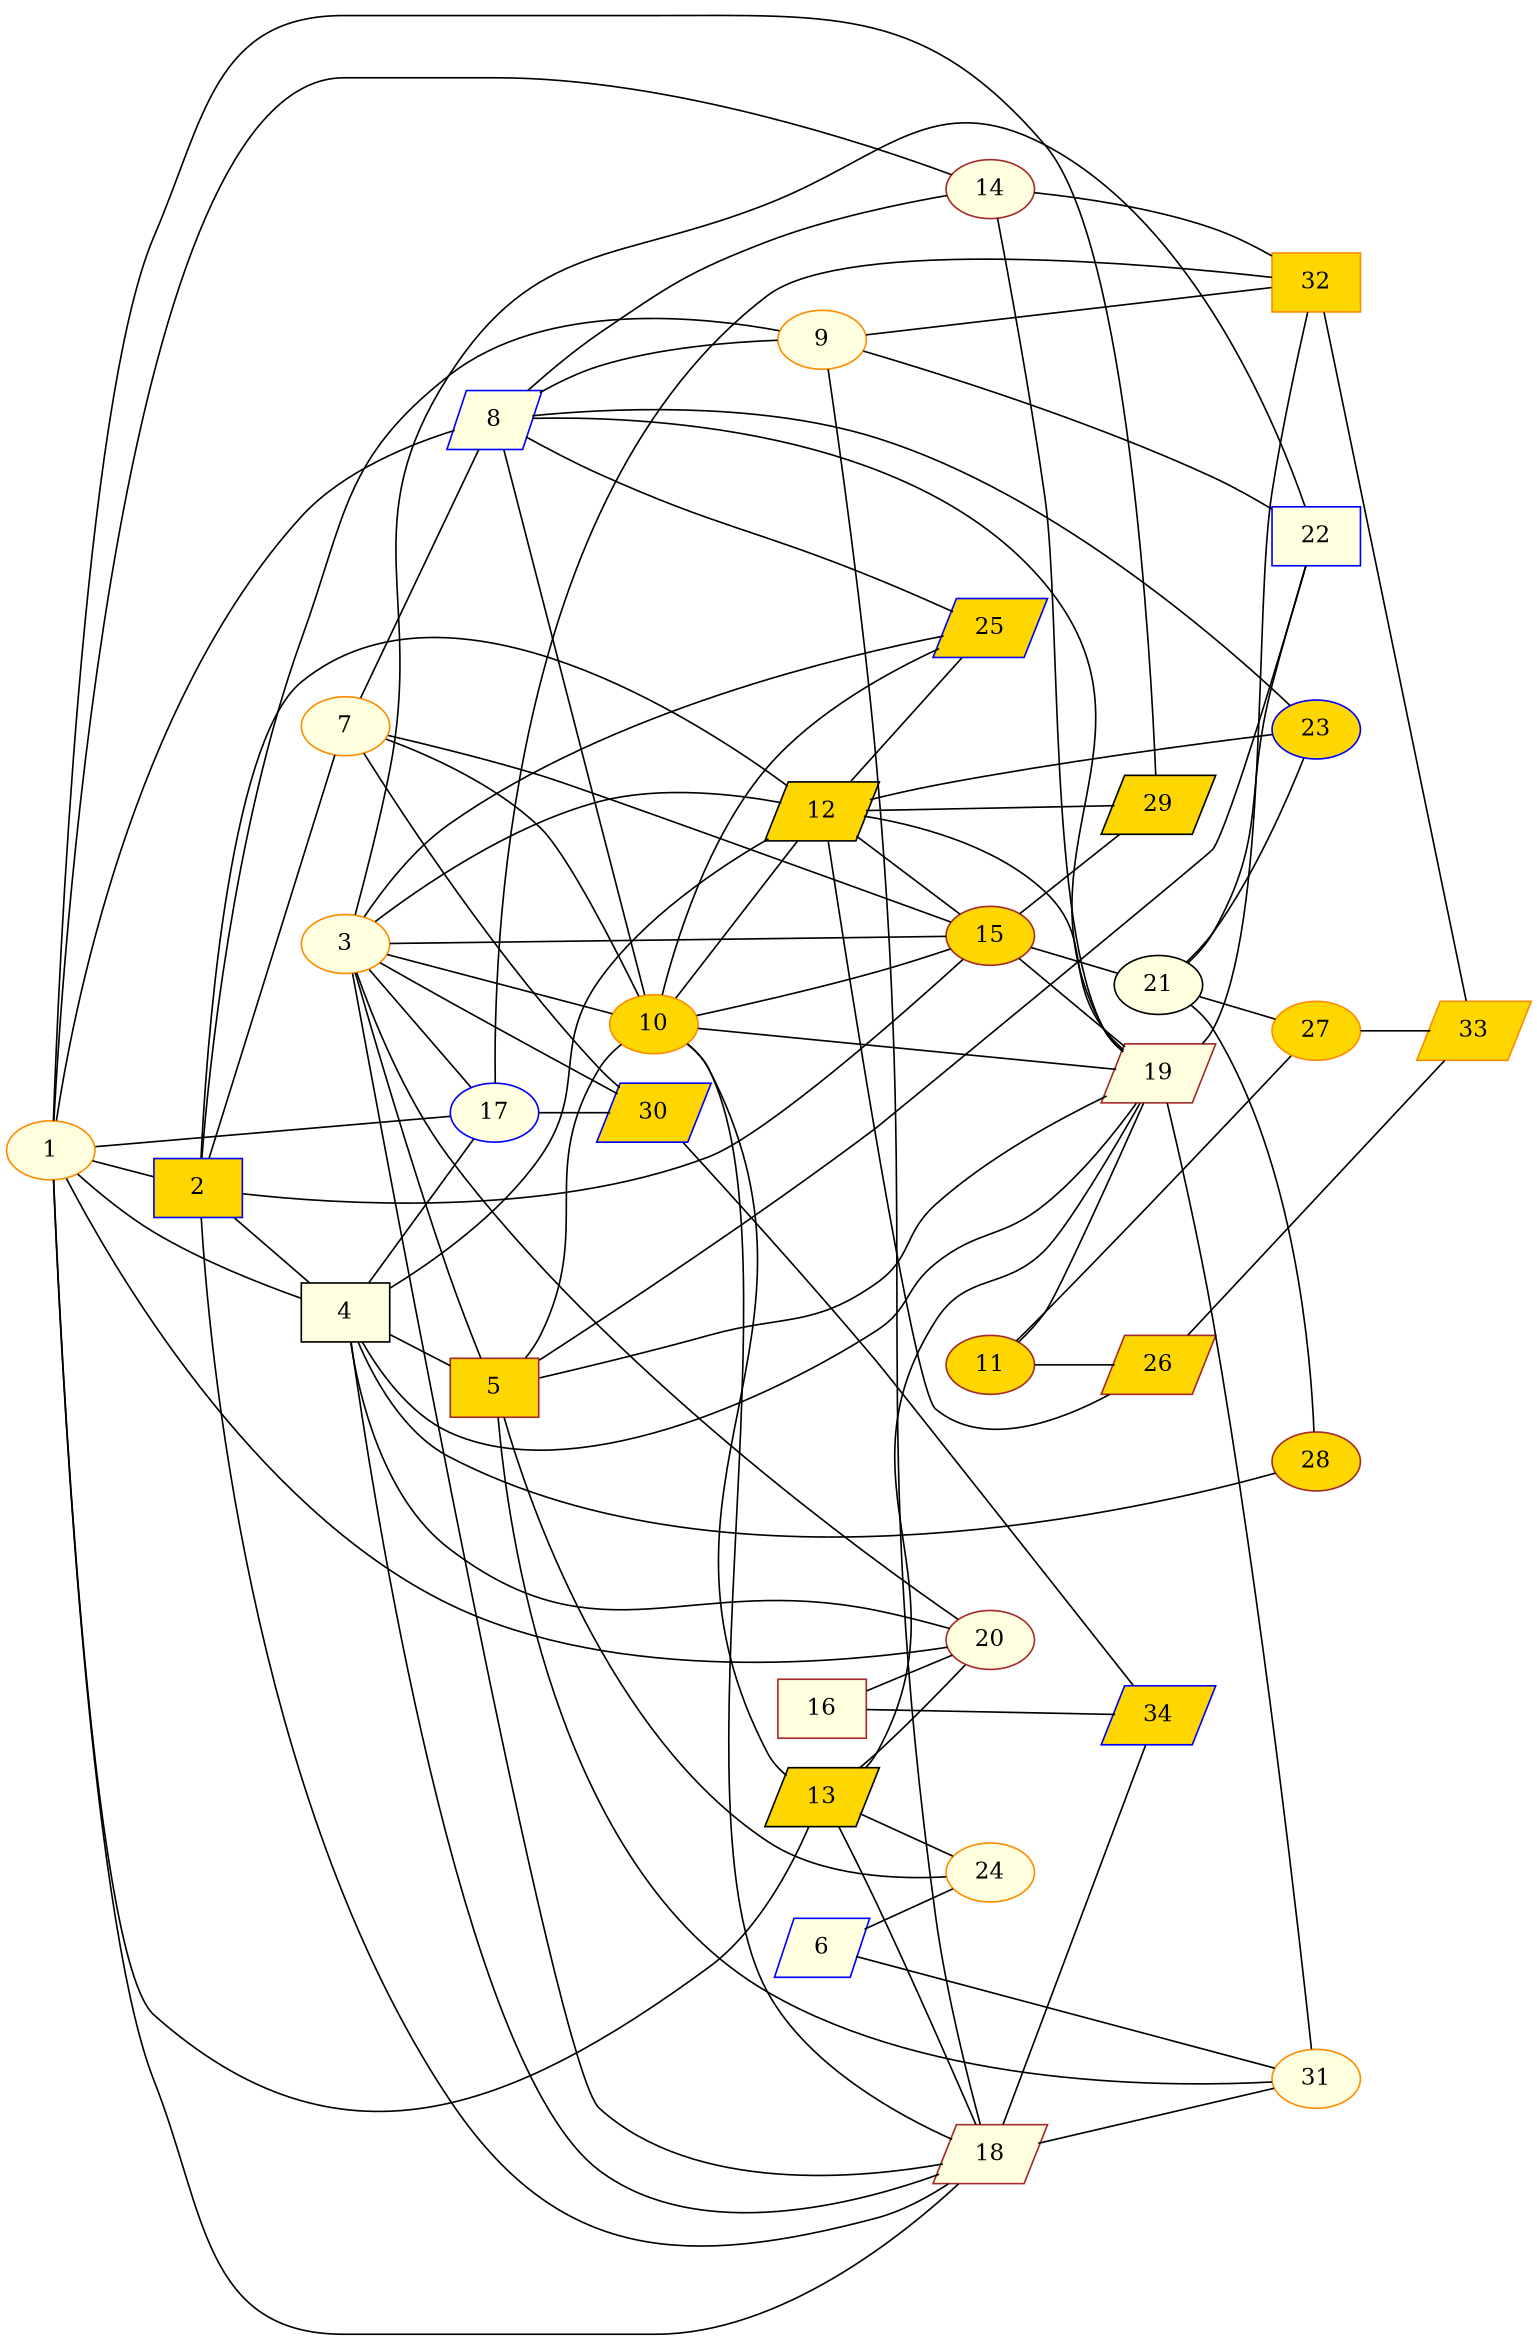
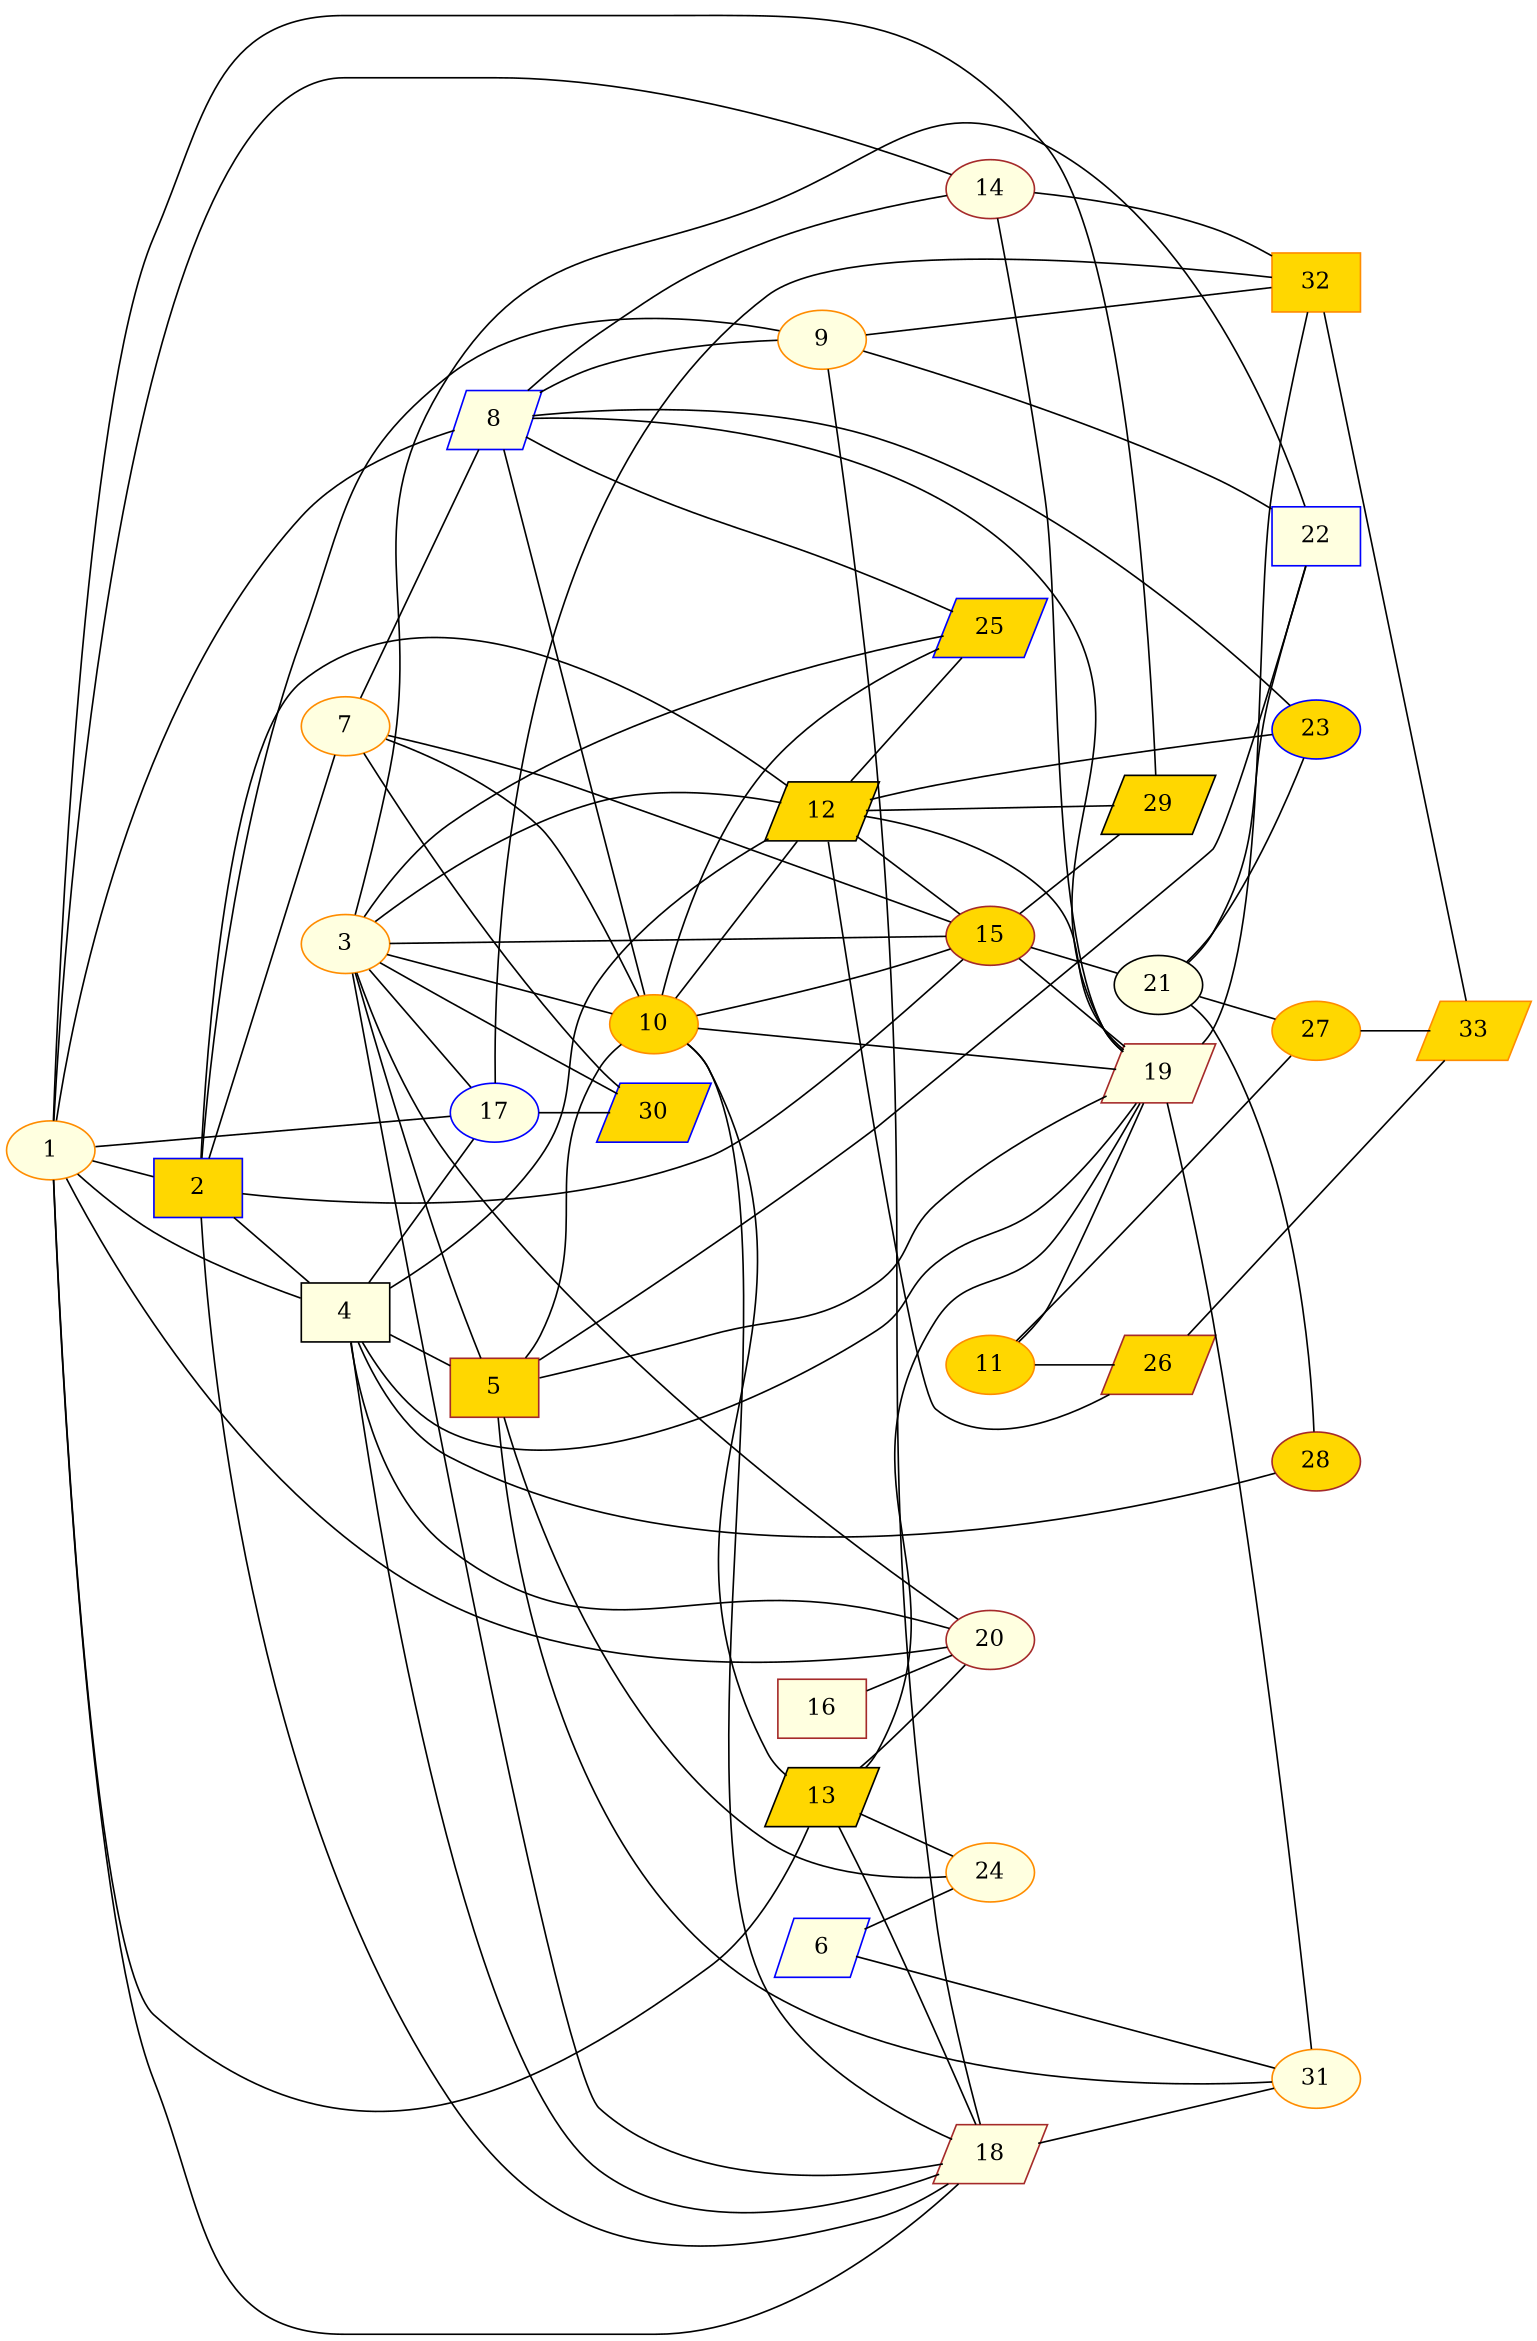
node "11": color brown -> darkorange
node "34": removed
